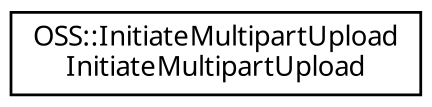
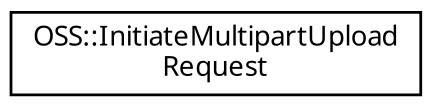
node "OSS::InitiateMultipartUpload InitiateMultipartUpload": label "OSS::InitiateMultipartUpload InitiateMultipartUpload" -> "OSS::InitiateMultipartUpload Request"
